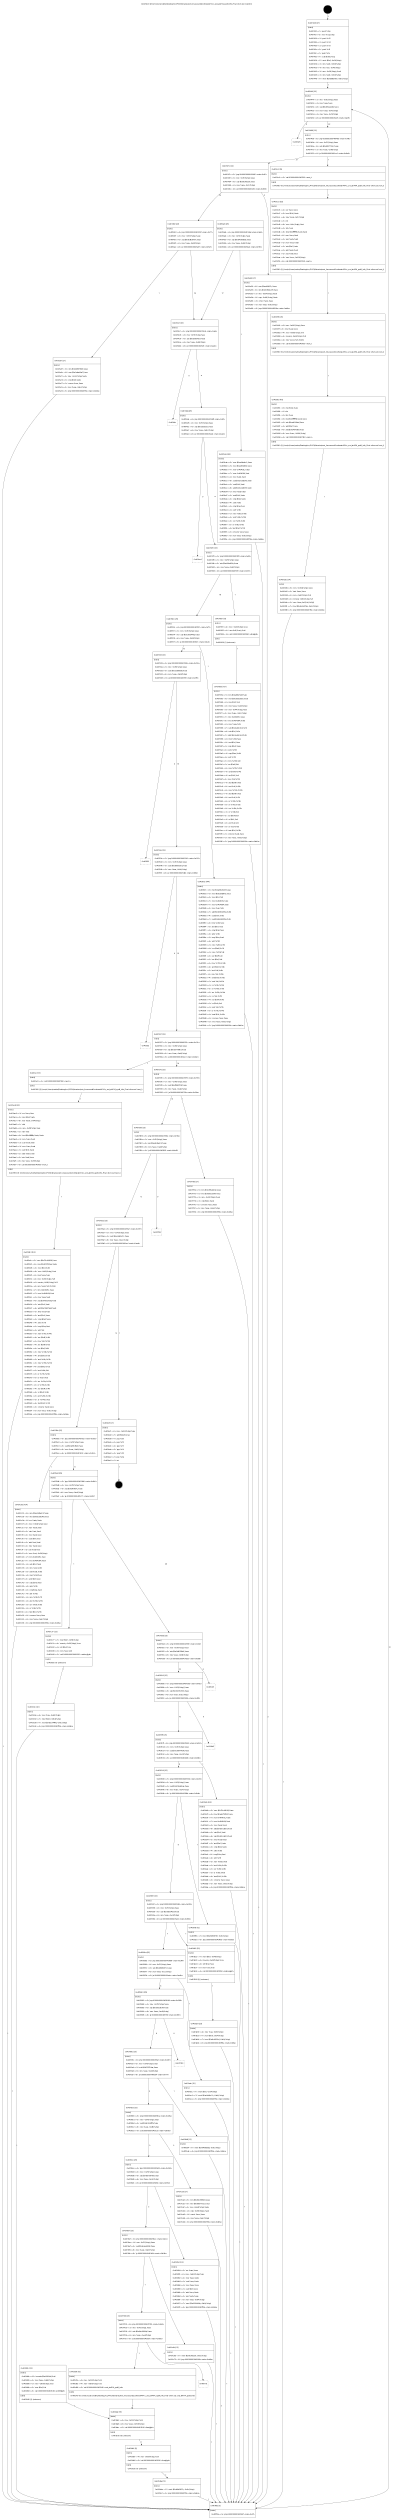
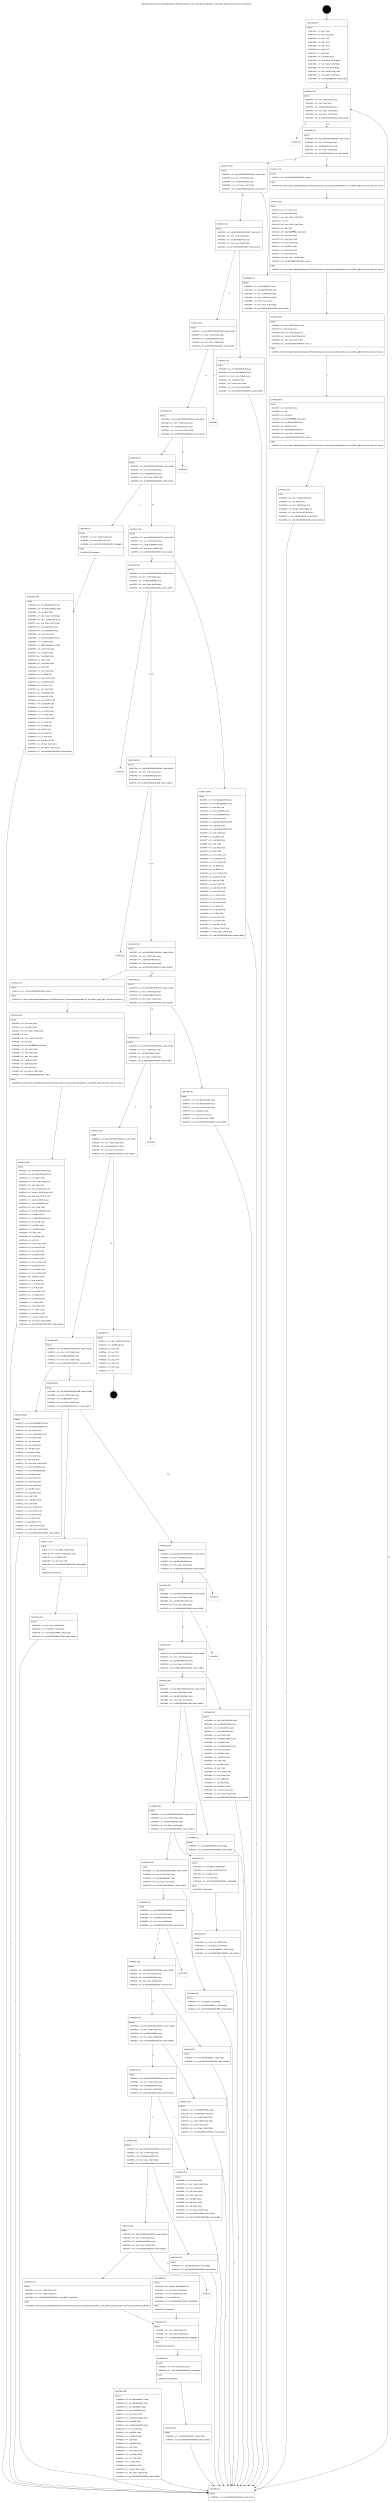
node "0x4014a8 [25]": removed
